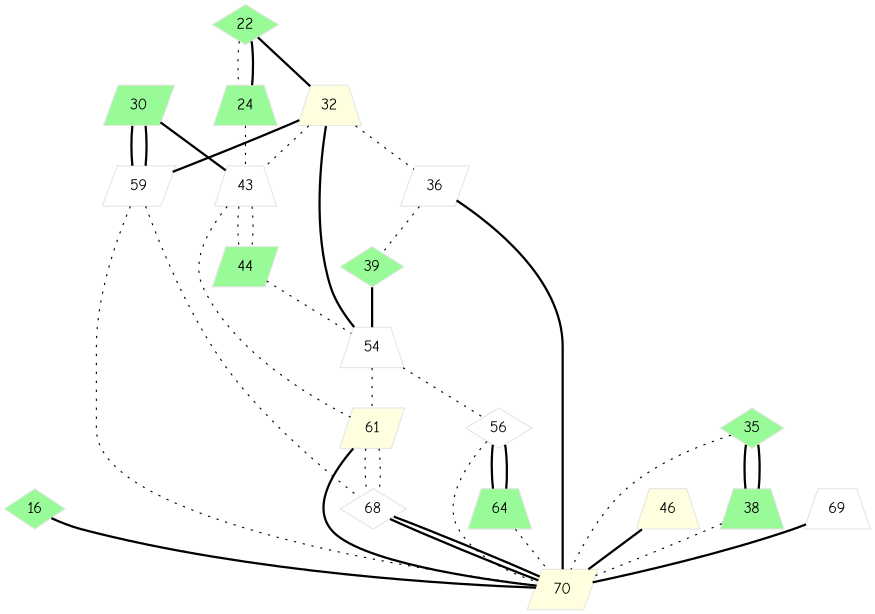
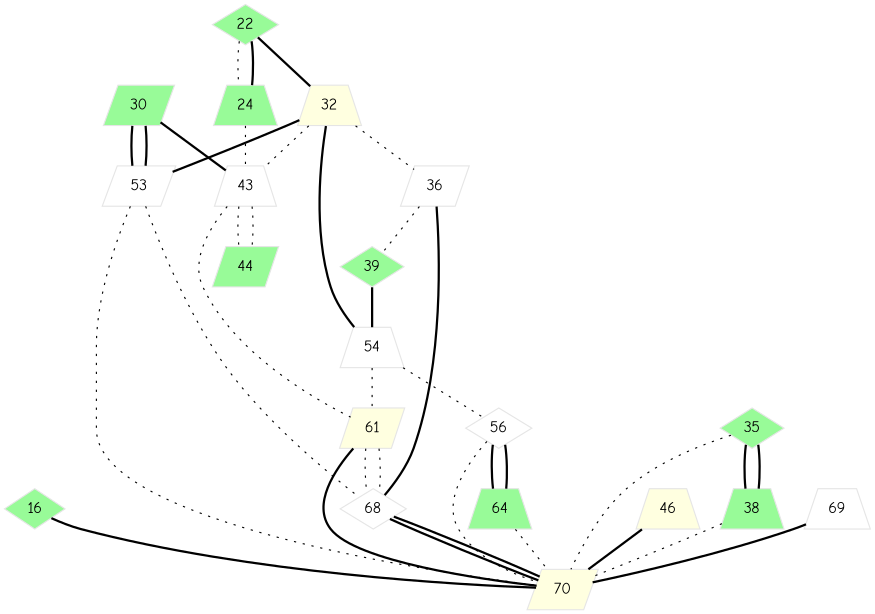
node "59": label "59" -> "53"
edge "44" -- "54": removed
edge "36" -- "70": now "36" -- "68"
